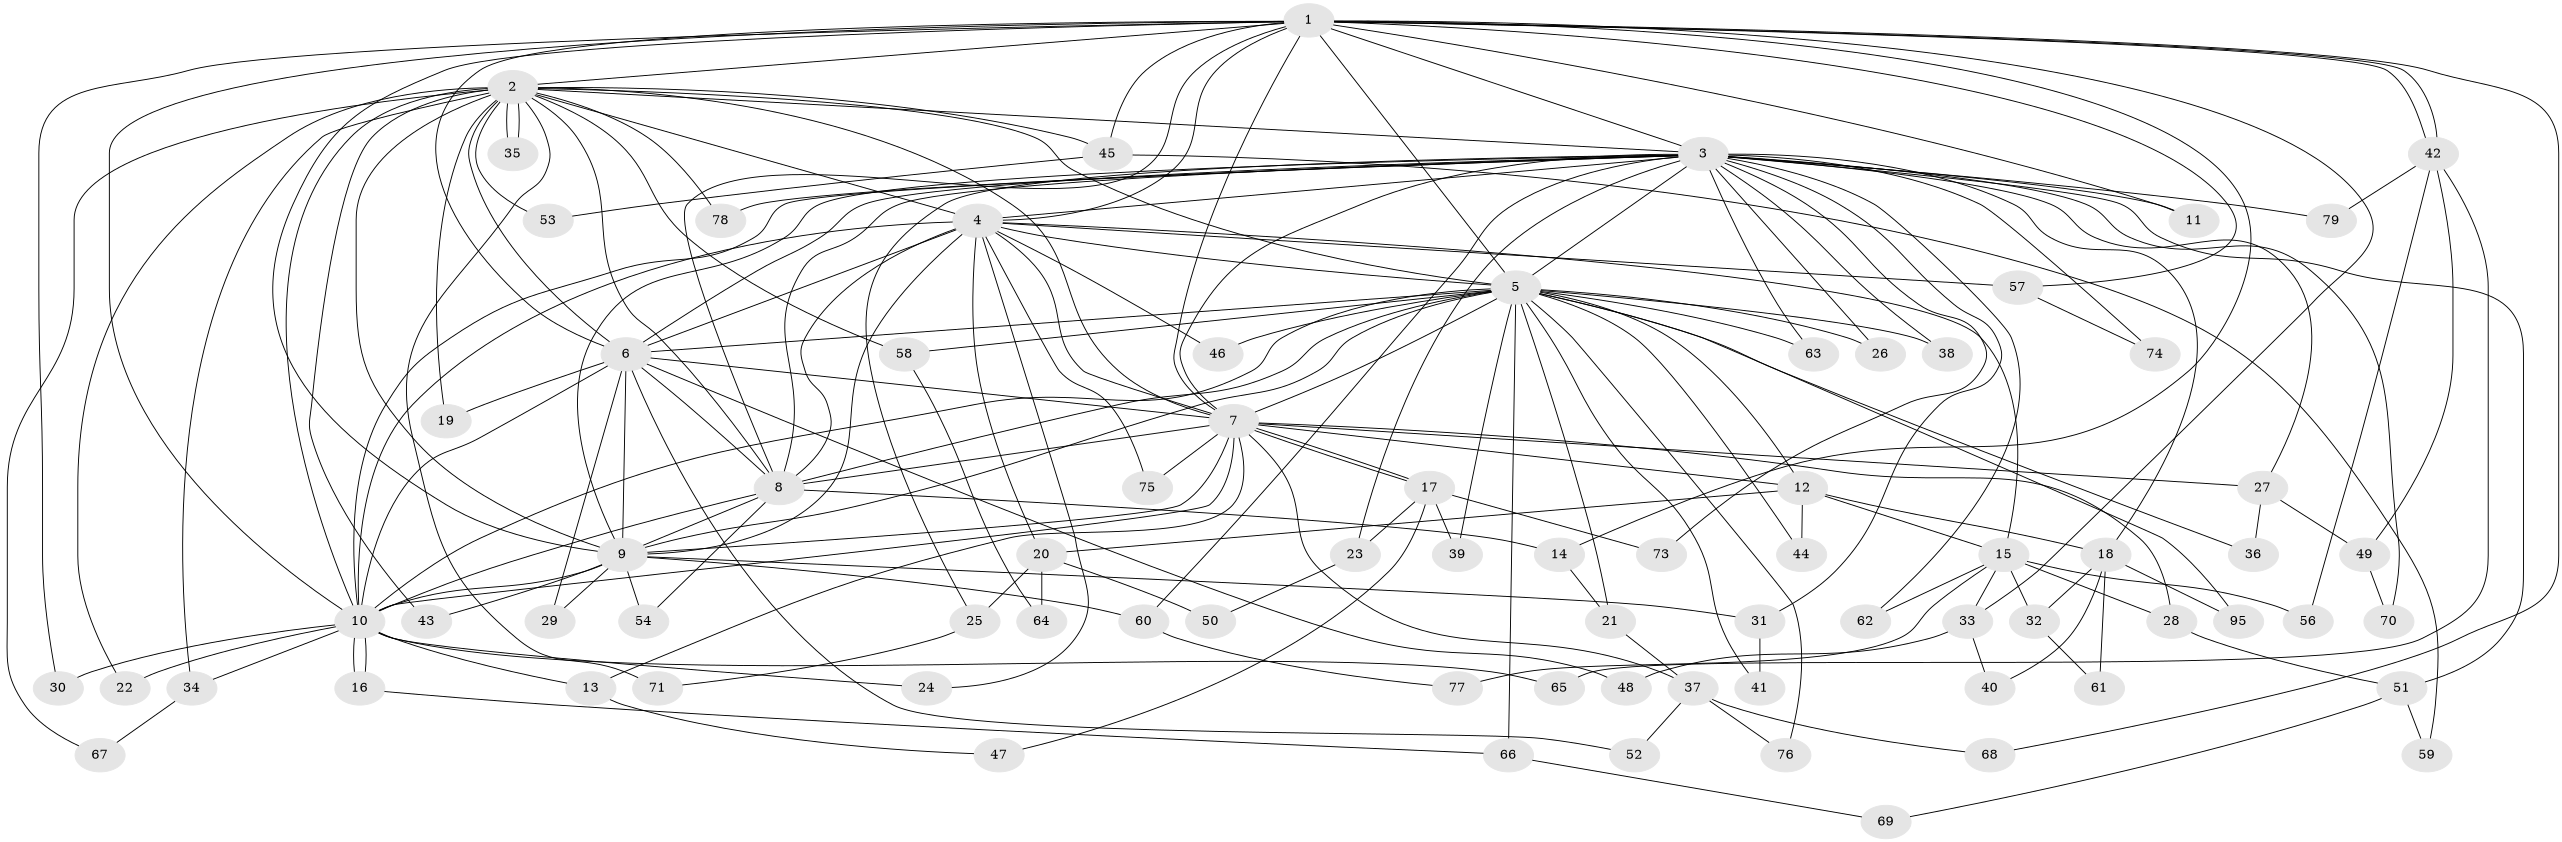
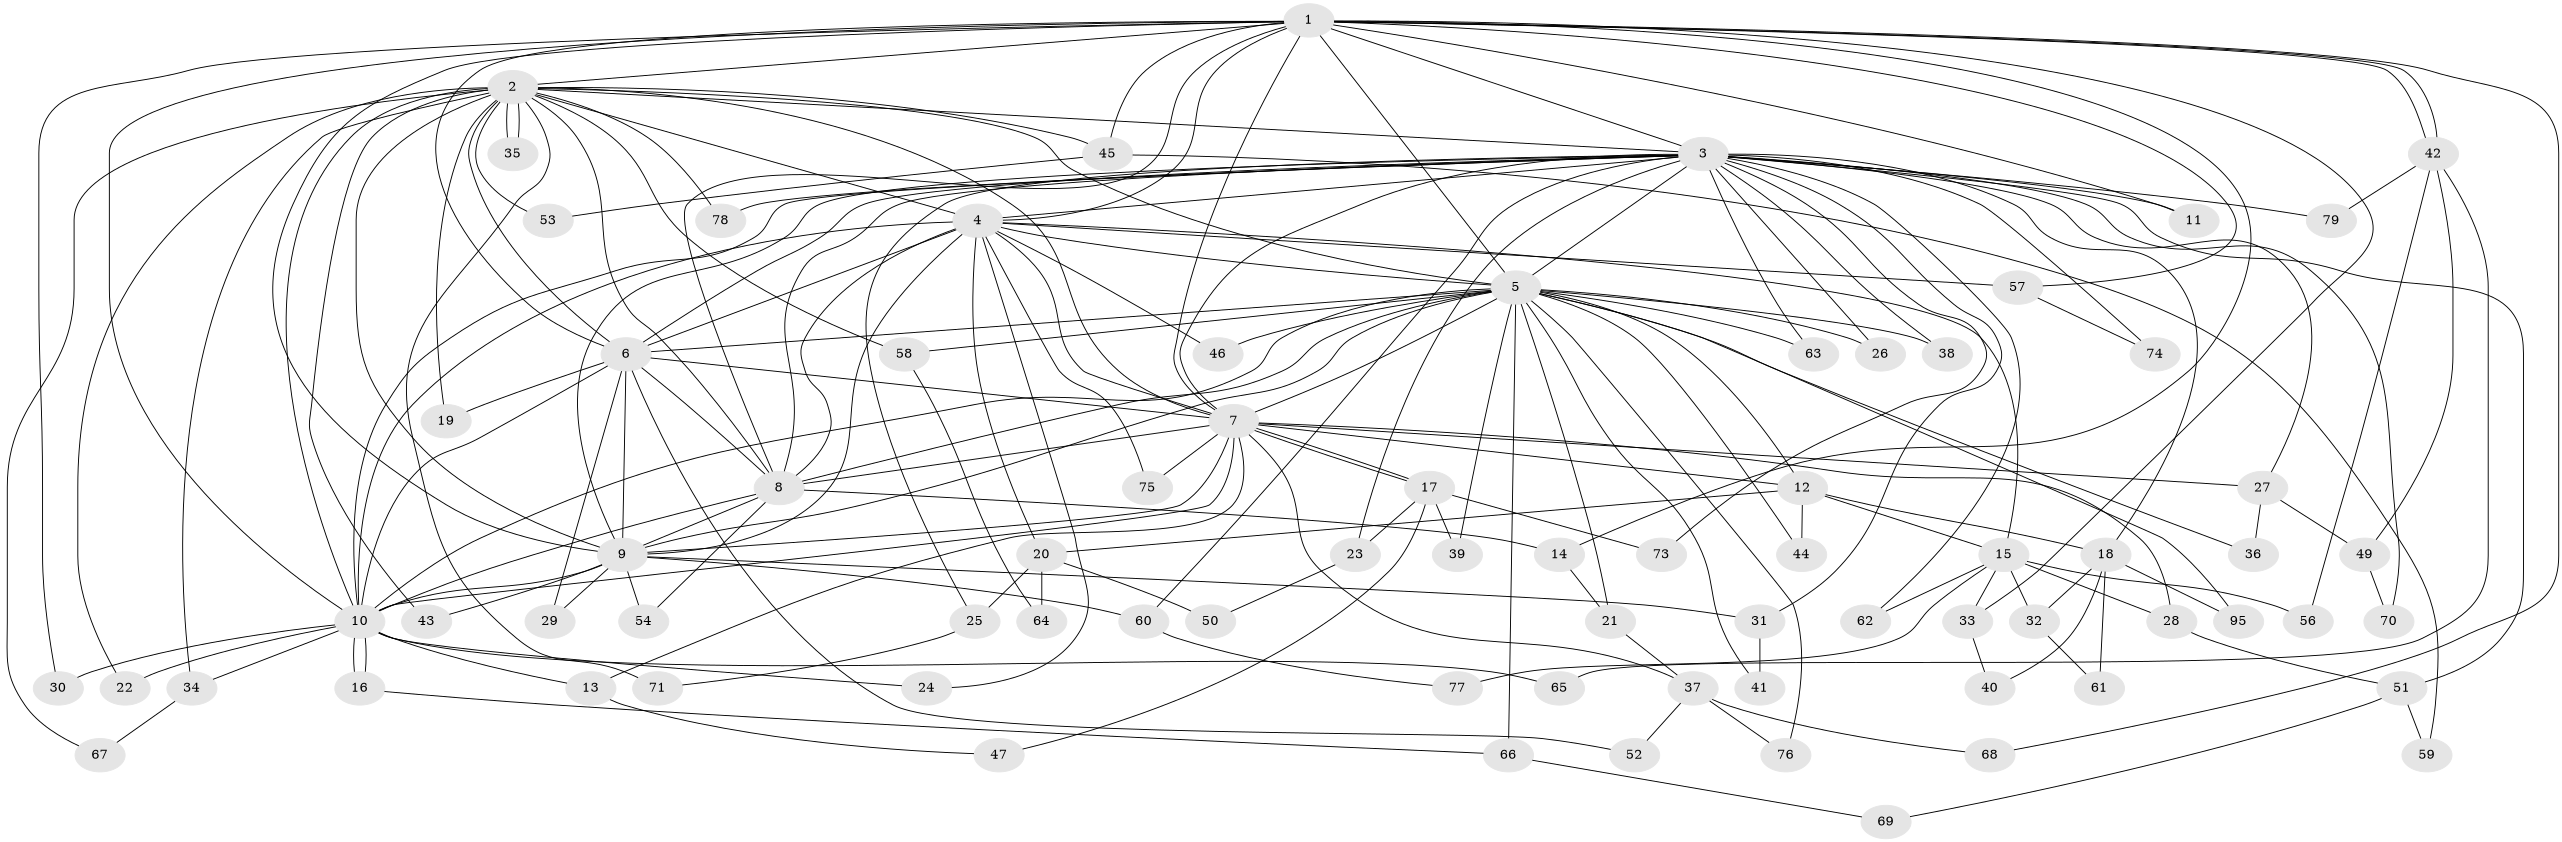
node "48": removed
